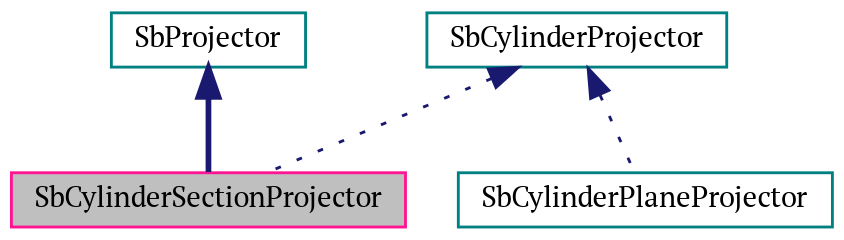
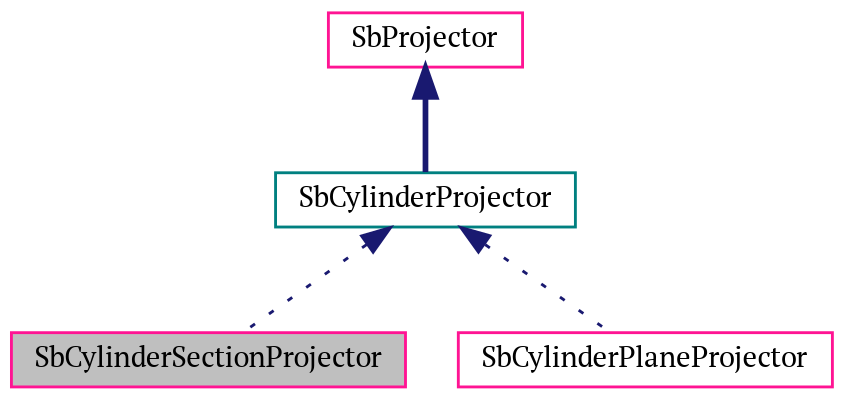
node "SbProjector": color teal -> deeppink
edge "SbCylinderSectionProjector" -> "SbProjector": now "SbCylinderProjector" -> "SbProjector"
node "SbCylinderPlaneProjector": color teal -> deeppink
